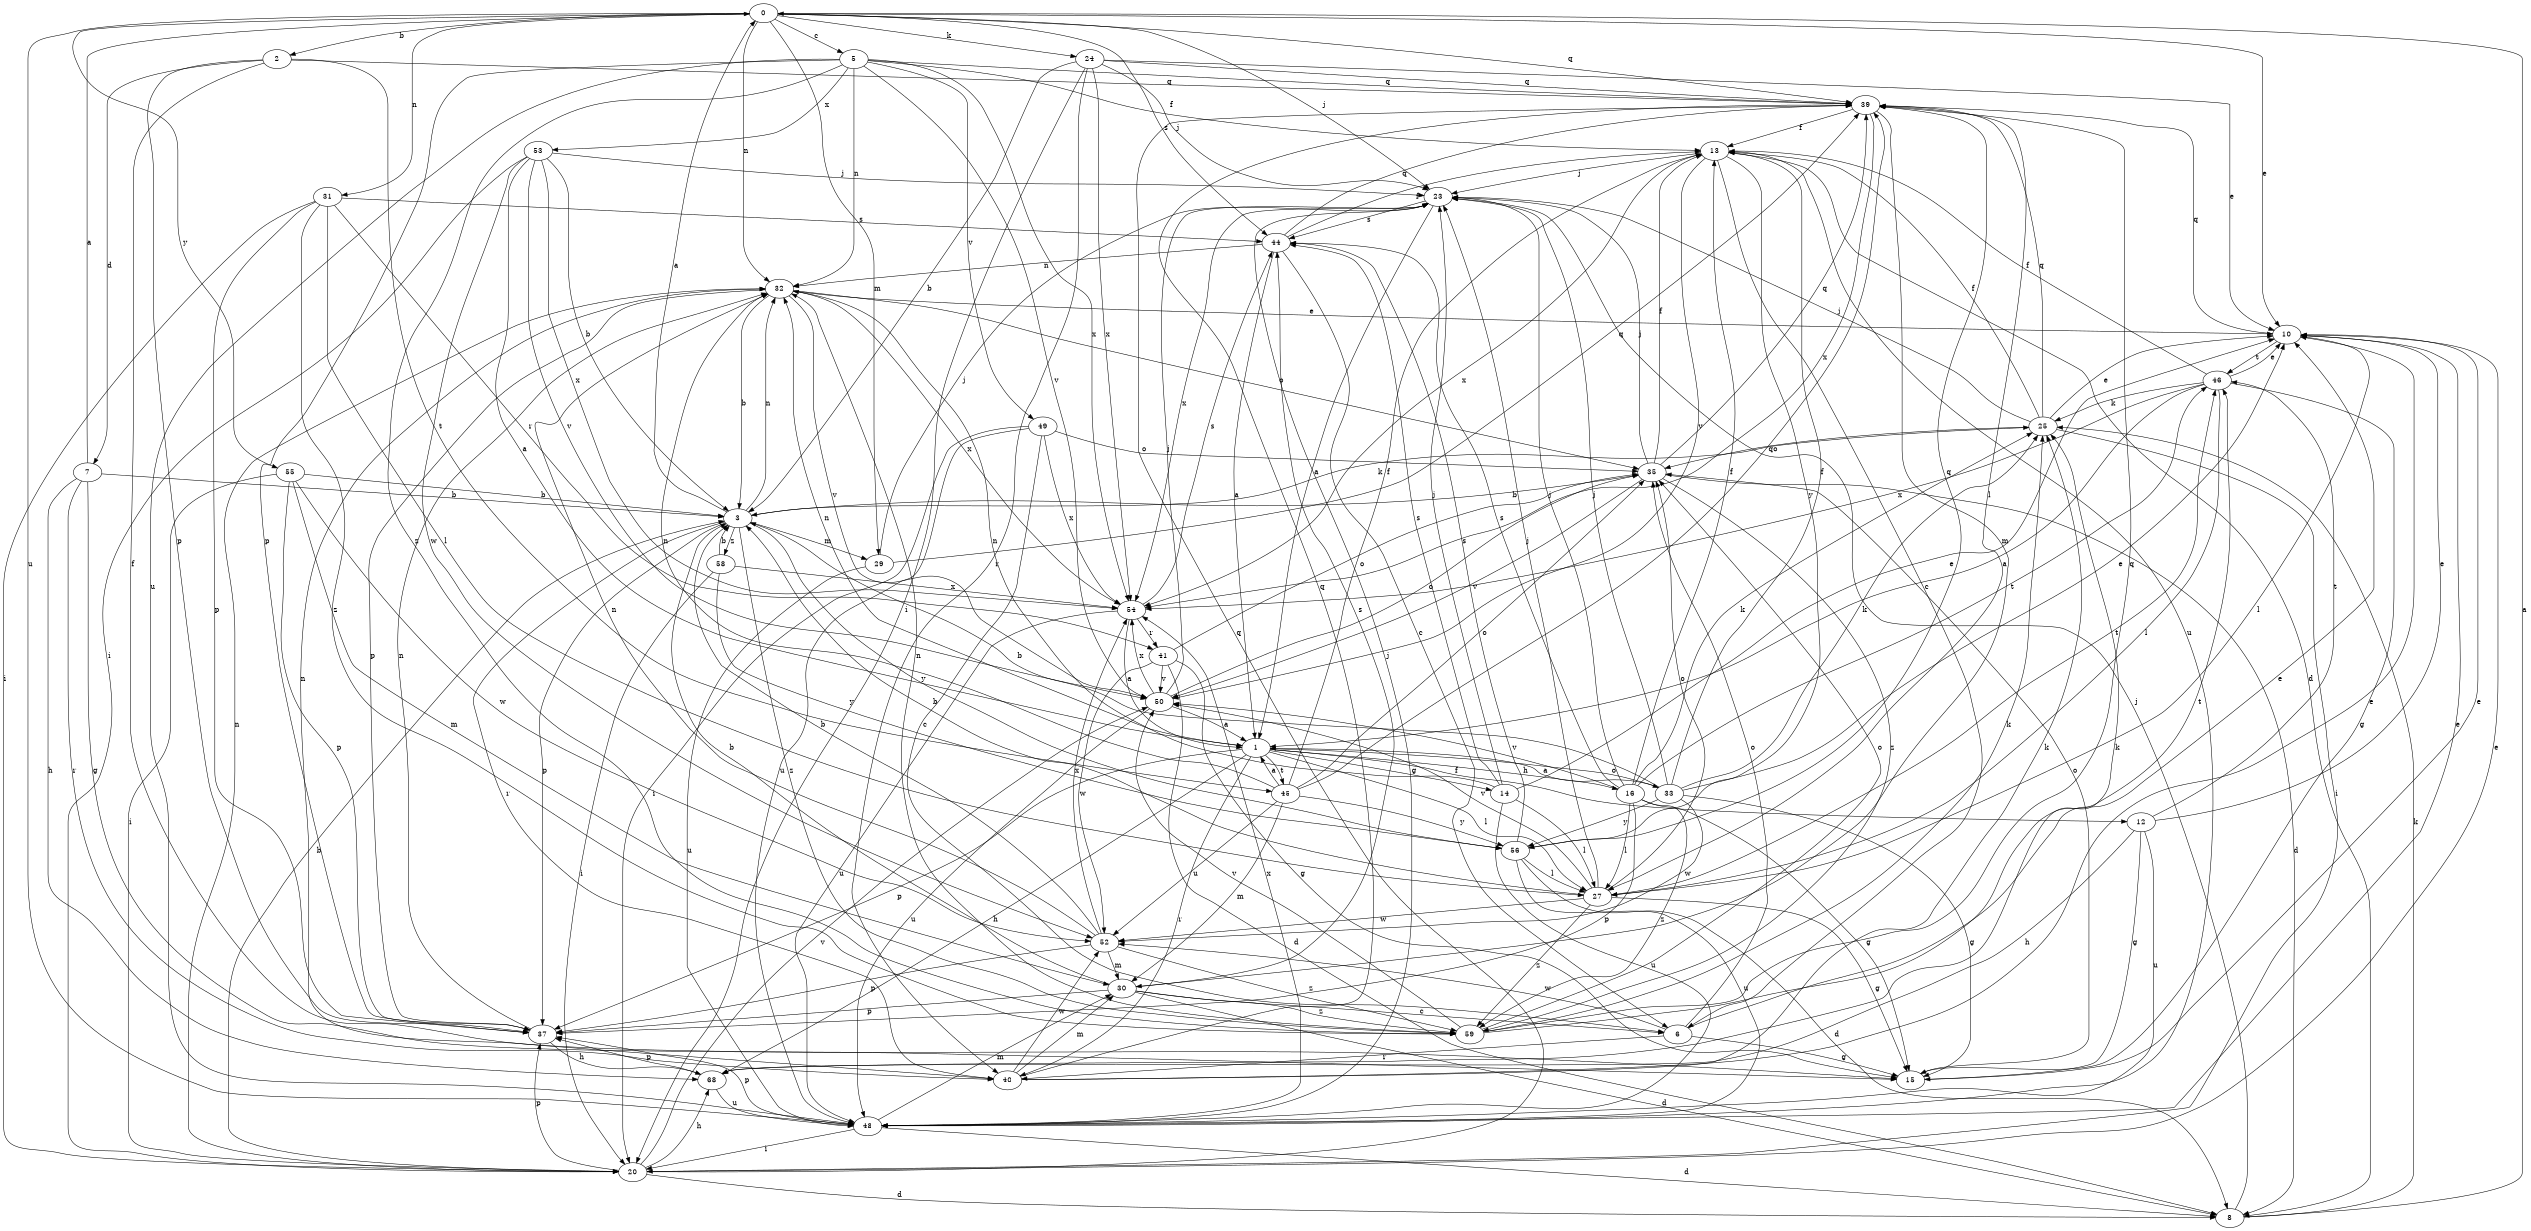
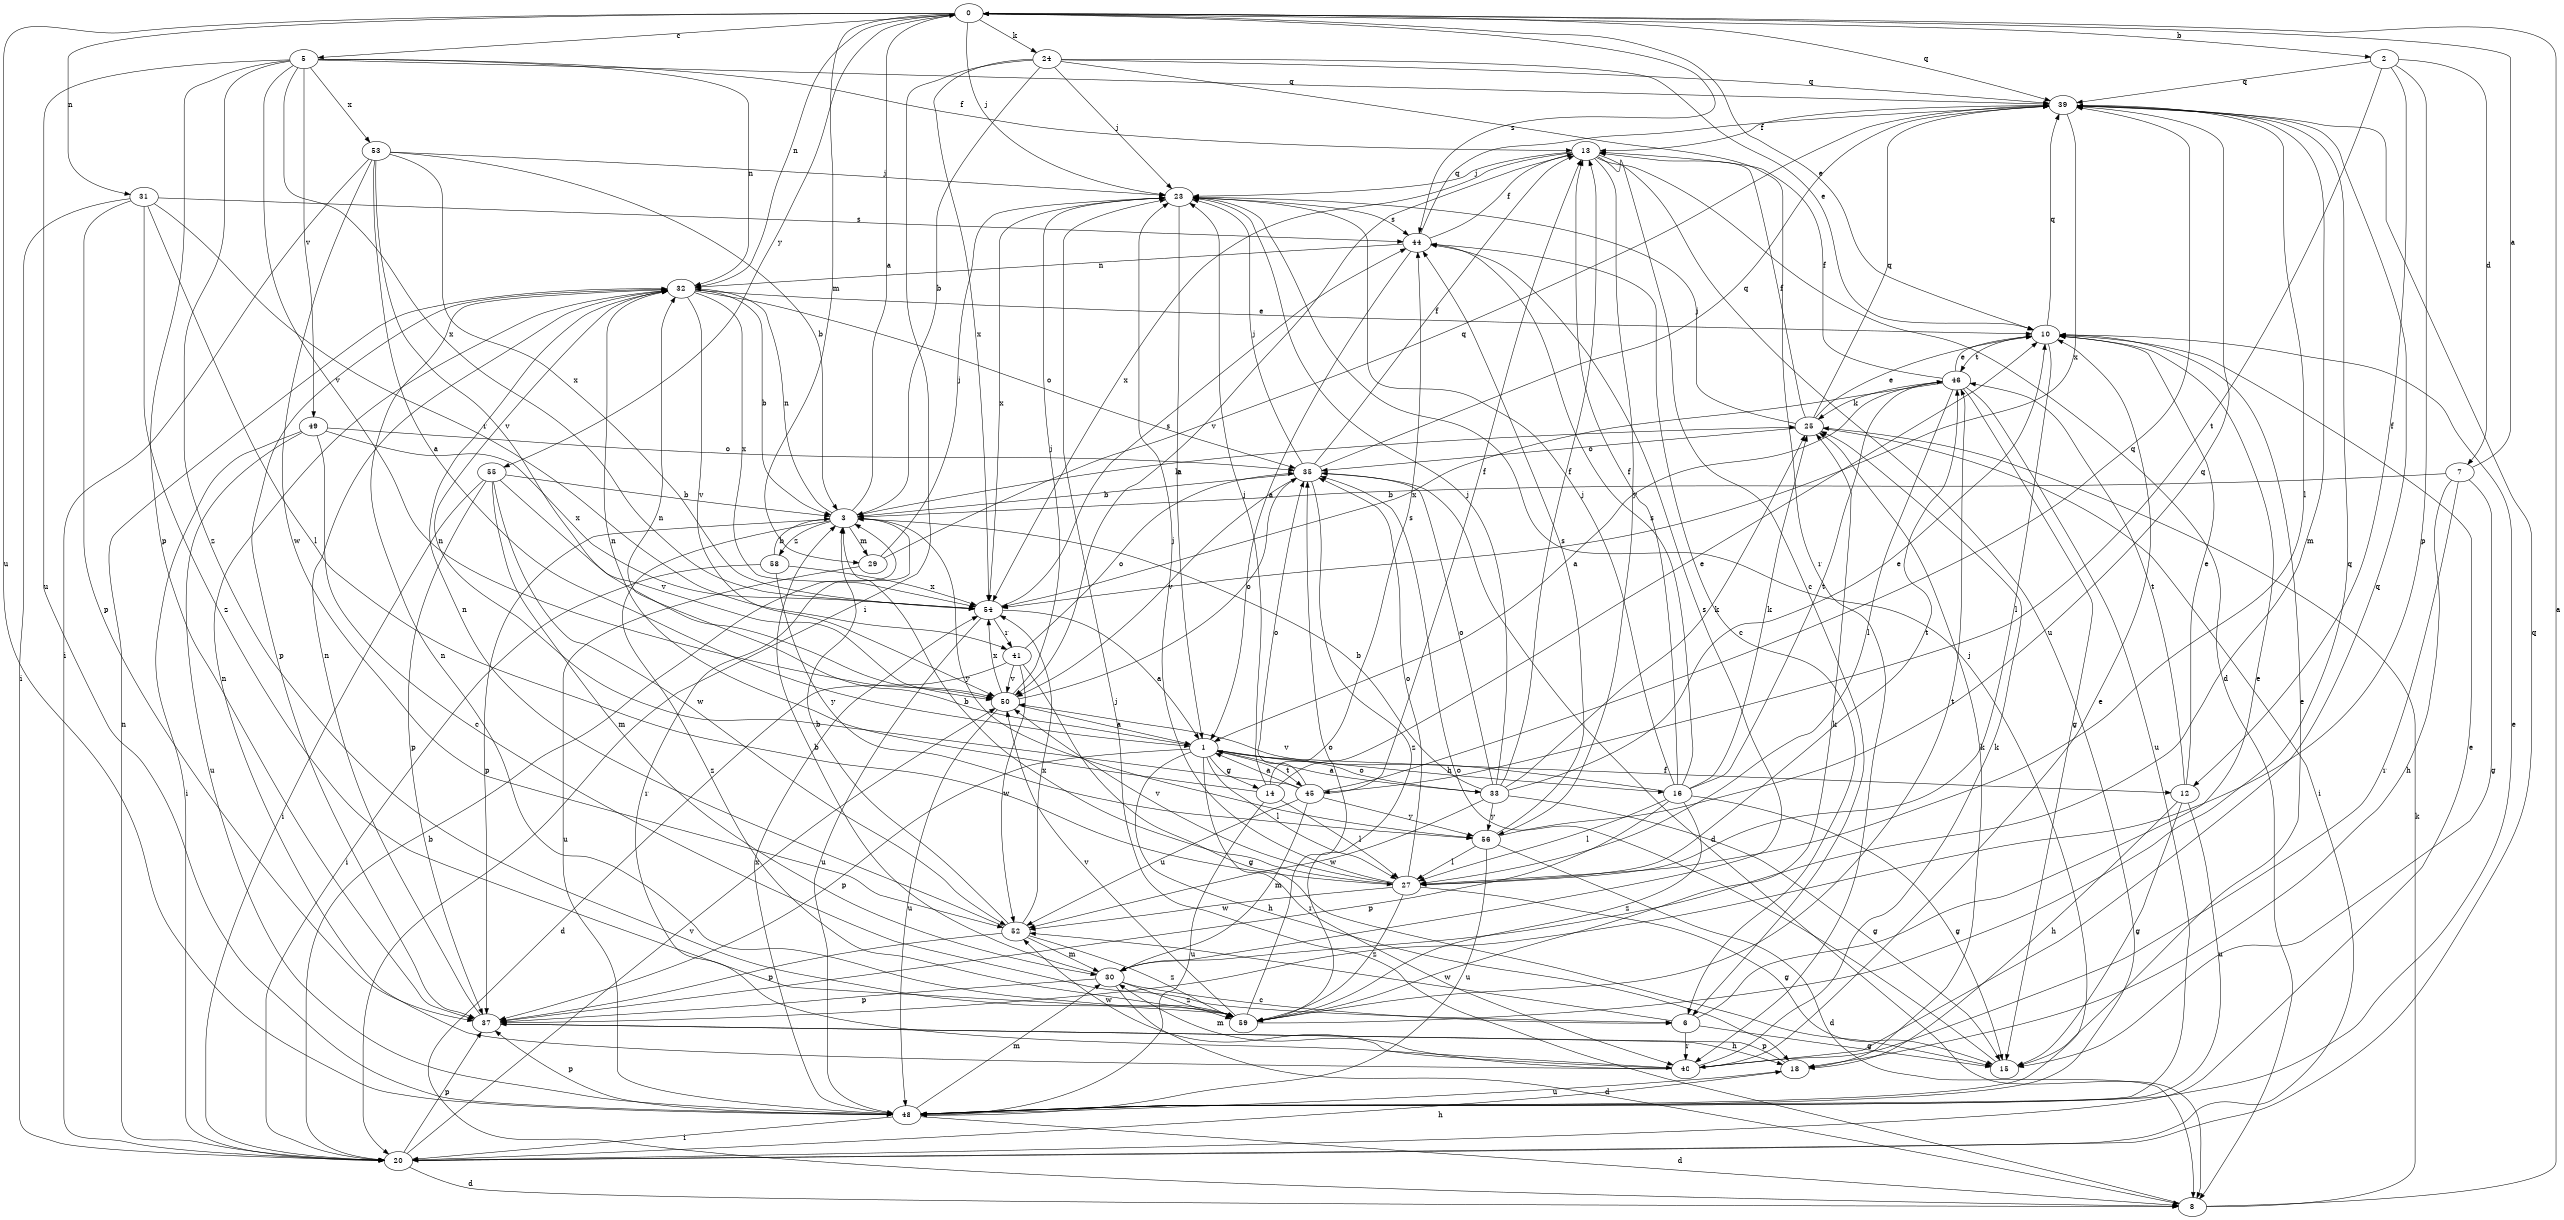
edge "55" -> "50": added, label "v"
edge "6" -> "35": now "33" -> "35"
edge "2" -> "15": now "2" -> "12"
edge "46" -> "48": added, label "u"
node "68": label "68" -> "18"
